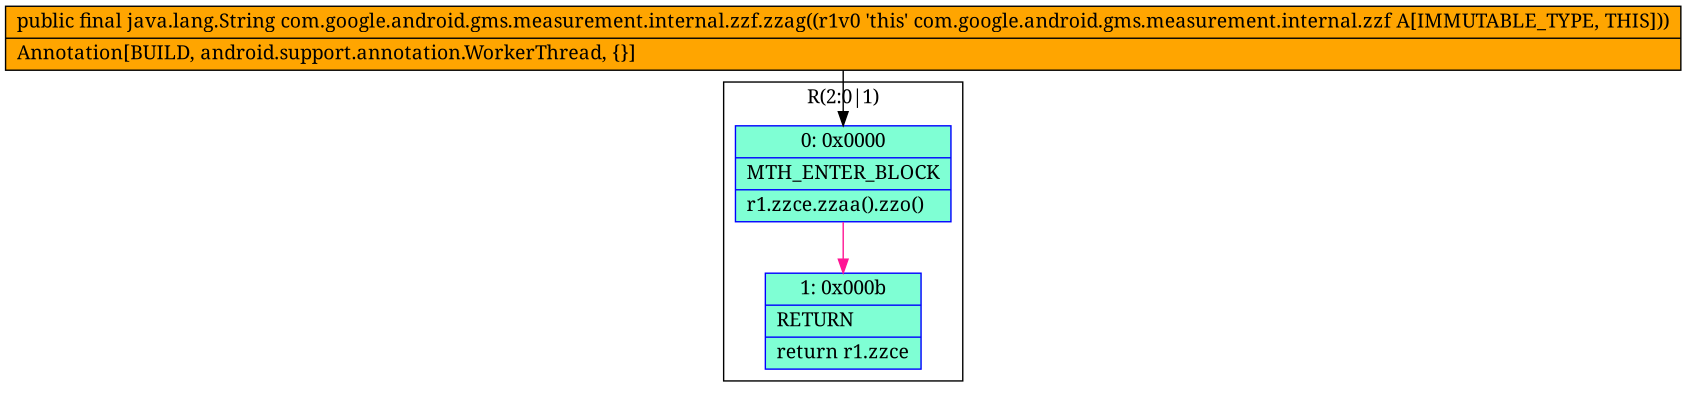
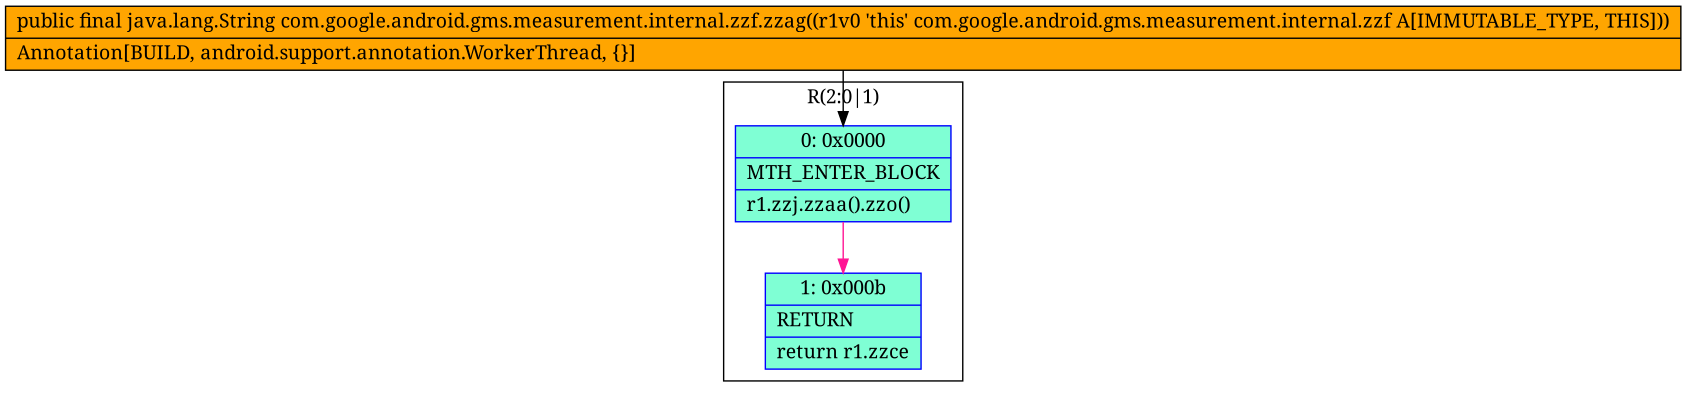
node "0: 0x0000": text "r1.zzce.zzaa().zzo()" -> "r1.zzj.zzaa().zzo()"
